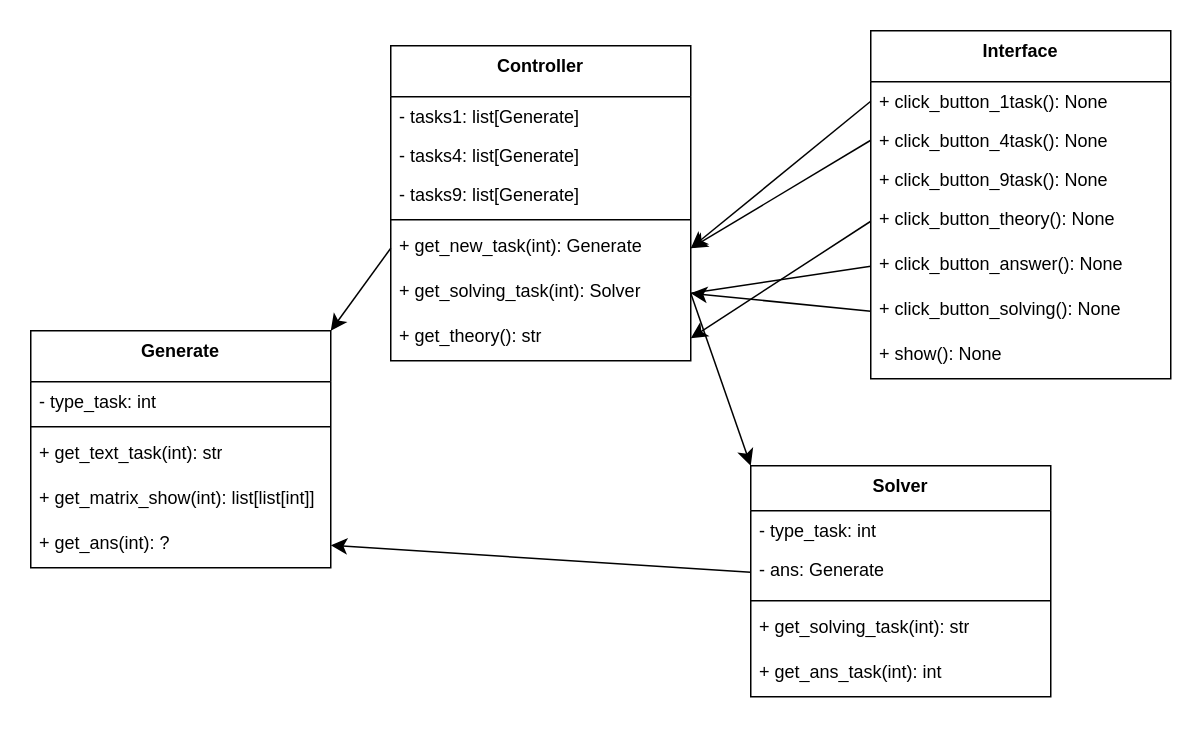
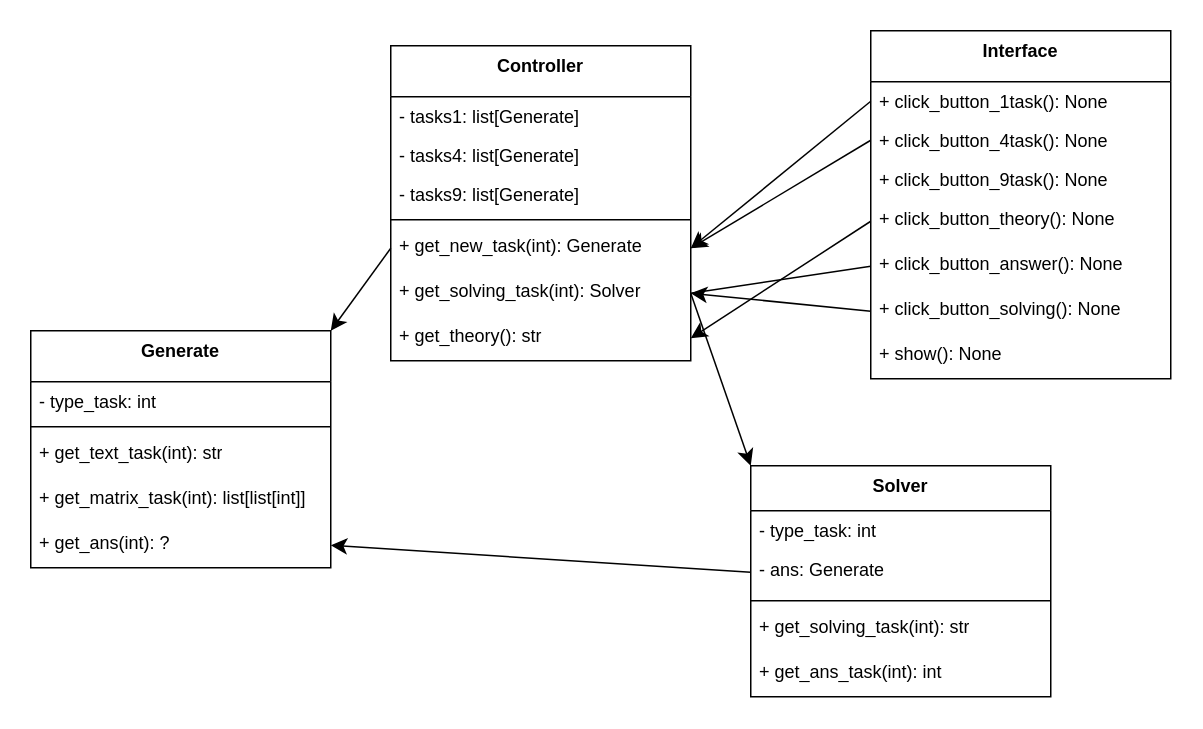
node "+ get_matrix_show(int): list[list[int]]": label "+ get_matrix_show(int): list[list[int]]" -> "+ get_matrix_task(int): list[list[int]]"
